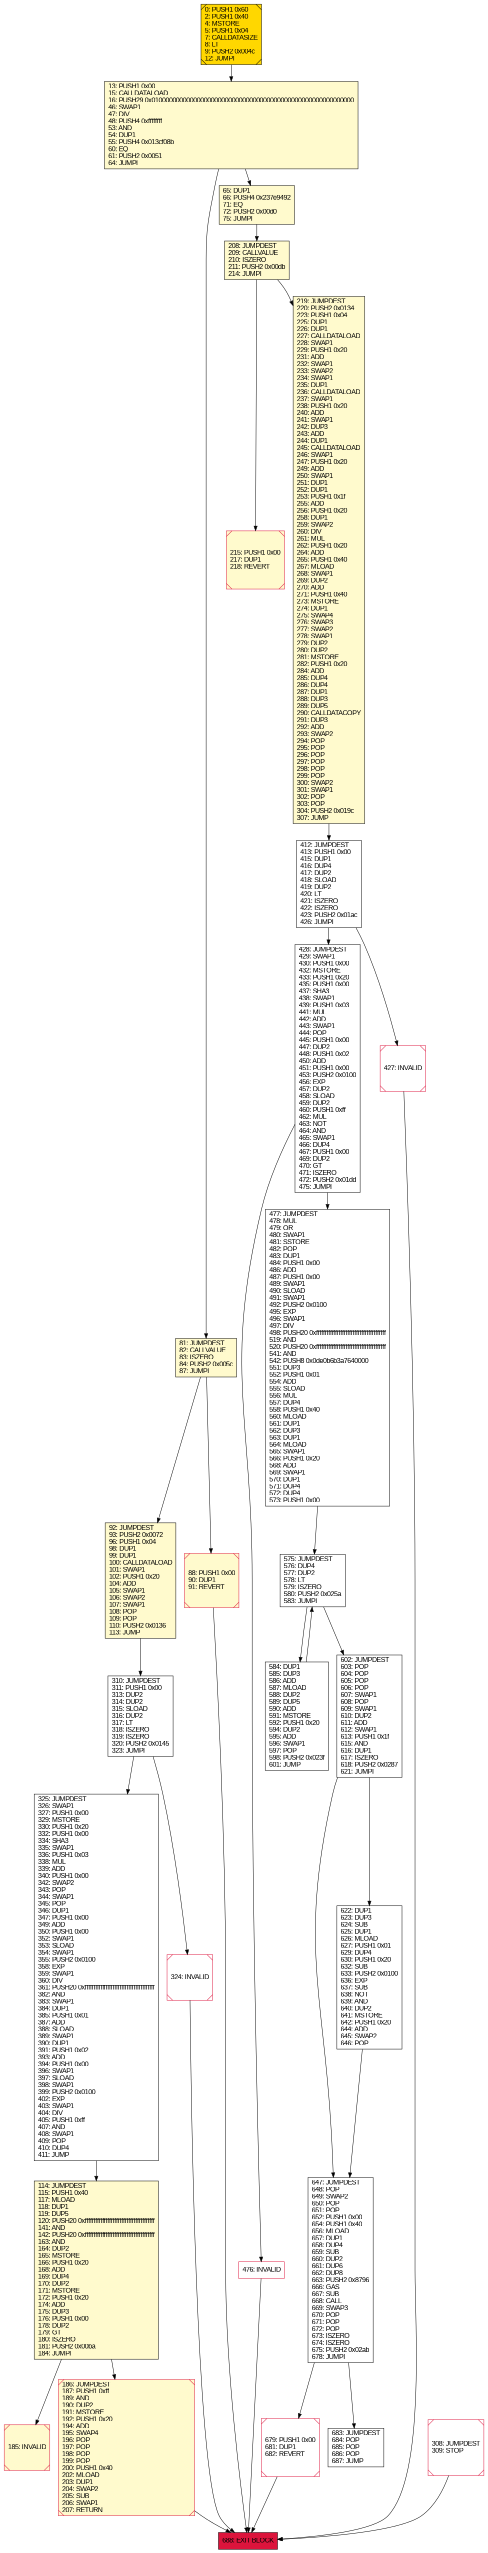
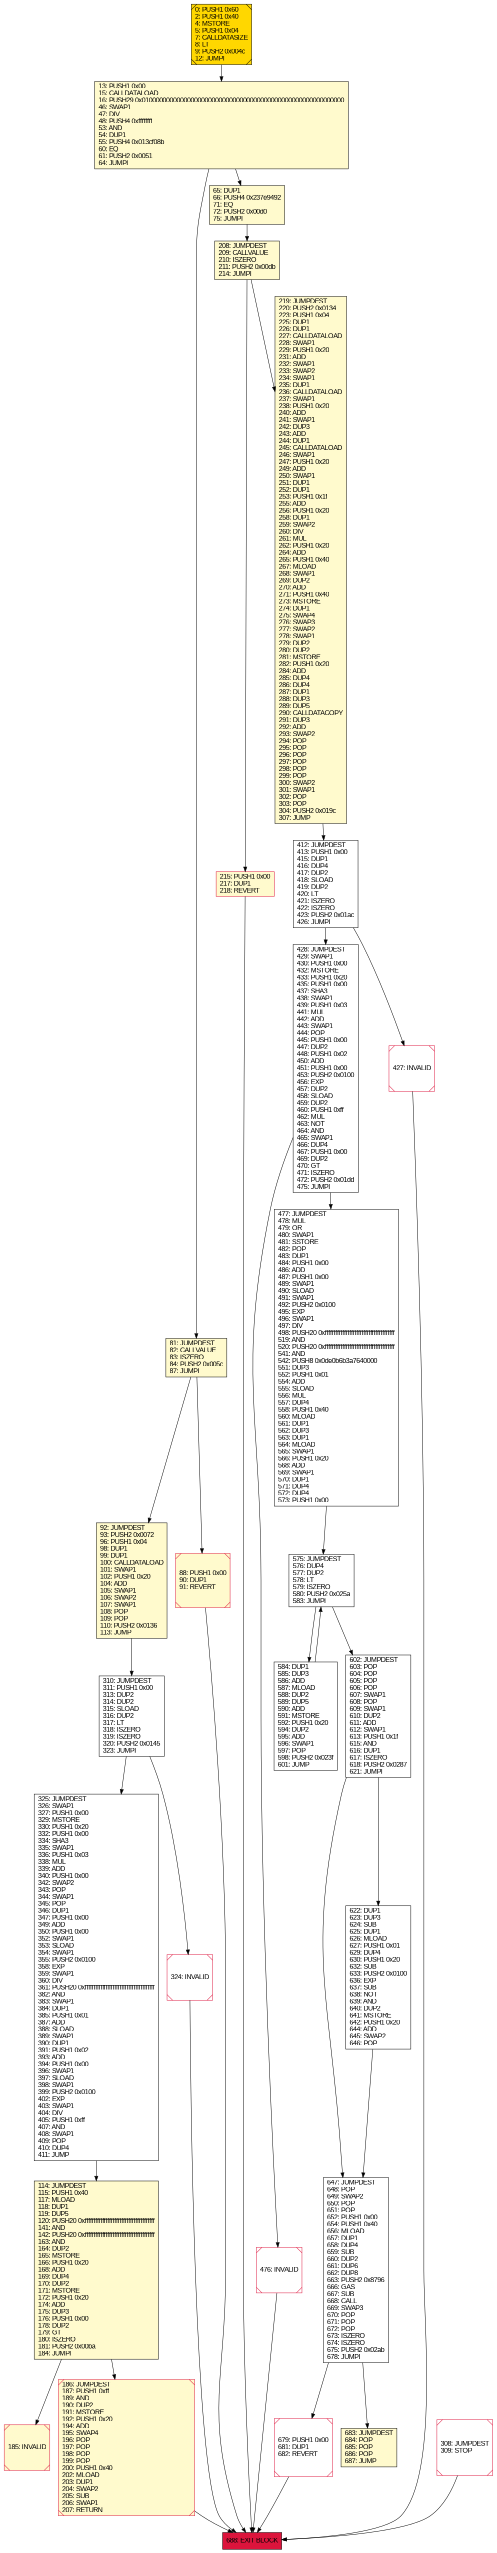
node "215: PUSH1 0x00 217: DUP1 218: REVERT": shape Msquare -> box
edge "215: PUSH1 0x00 217: DUP1 218: REVERT" -> "688: EXIT BLOCK": added
node "476: INVALID": shape box -> Msquare
node "683: JUMPDEST 684: POP 685: POP 686: POP 687: JUMP": fillcolor white -> lemonchiffon
